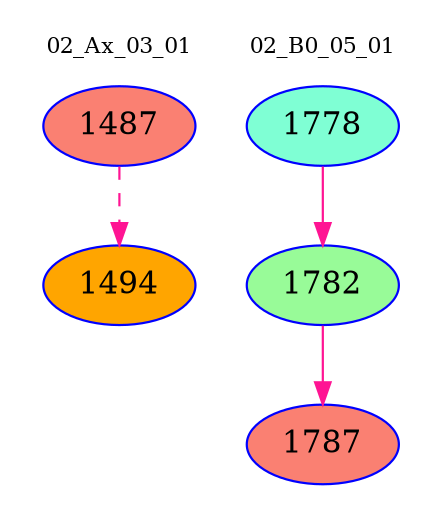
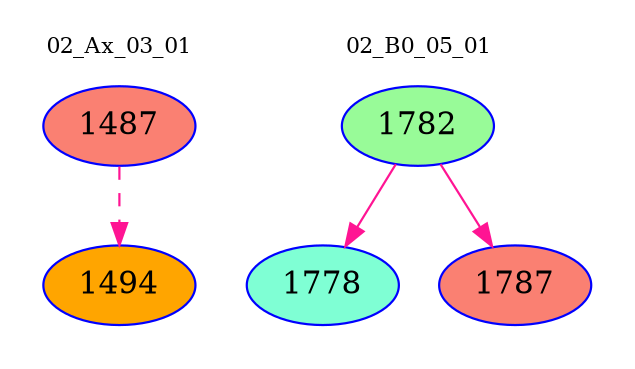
edge "1778" -> "1782": reversed
